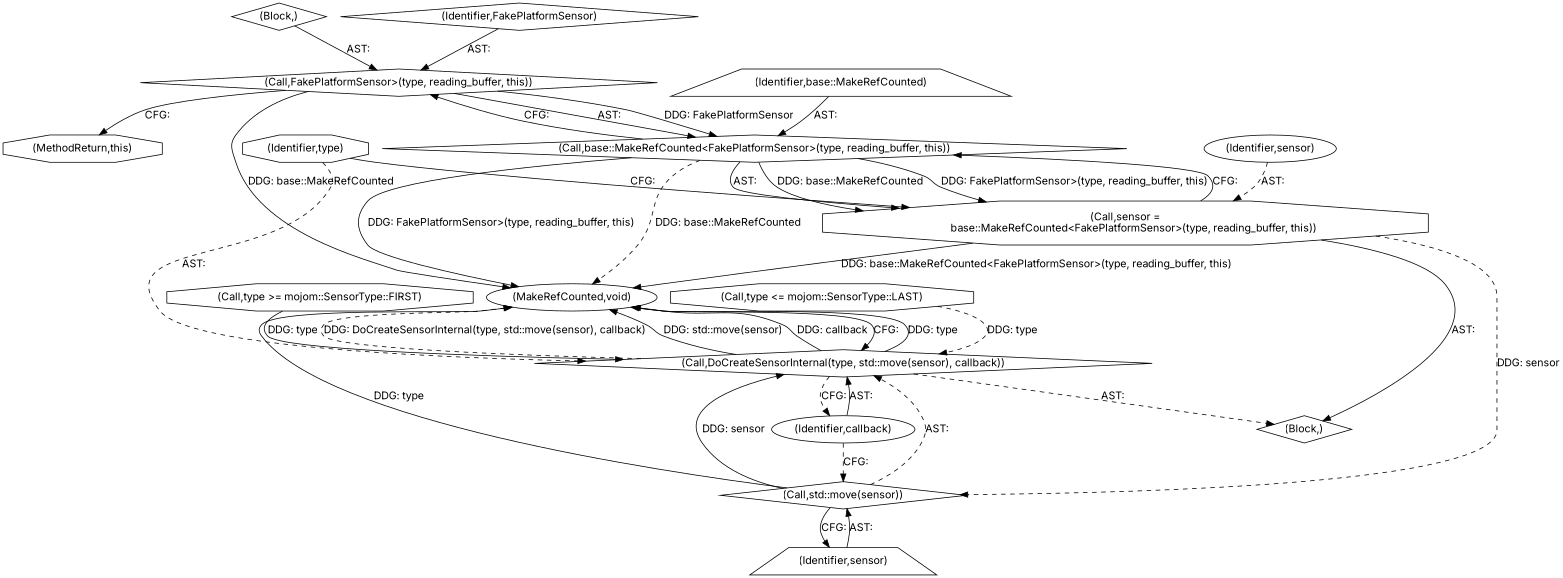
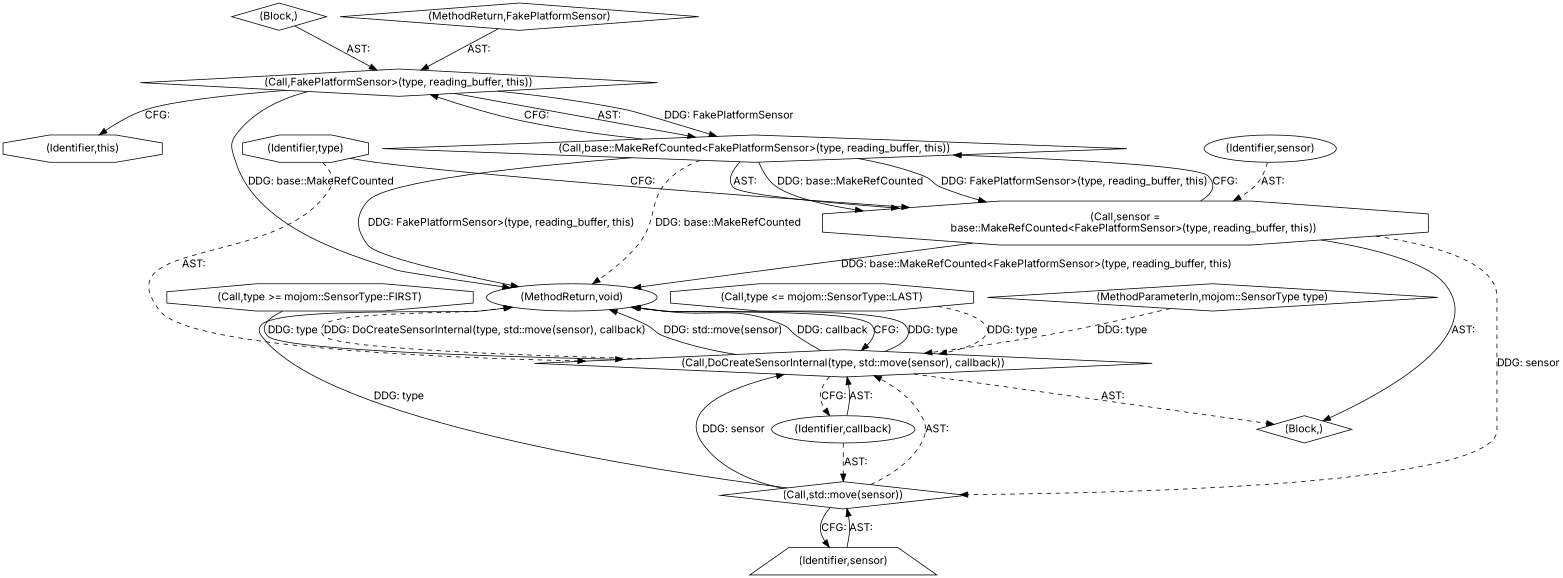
node "(Identifier,FakePlatformSensor)": label "(Identifier,FakePlatformSensor)" -> "(MethodReturn,FakePlatformSensor)"
node "(Identifier,base::MakeRefCounted)": removed
node "(MethodReturn,this)": label "(MethodReturn,this)" -> "(Identifier,this)"
node "(MakeRefCounted,void)": label "(MakeRefCounted,void)" -> "(MethodReturn,void)"
node "(MethodParameterIn,mojom::SensorType type)": added
edge "(Identifier,callback)" -> "(Call,std::move(sensor))": label "CFG: " -> "AST: "
